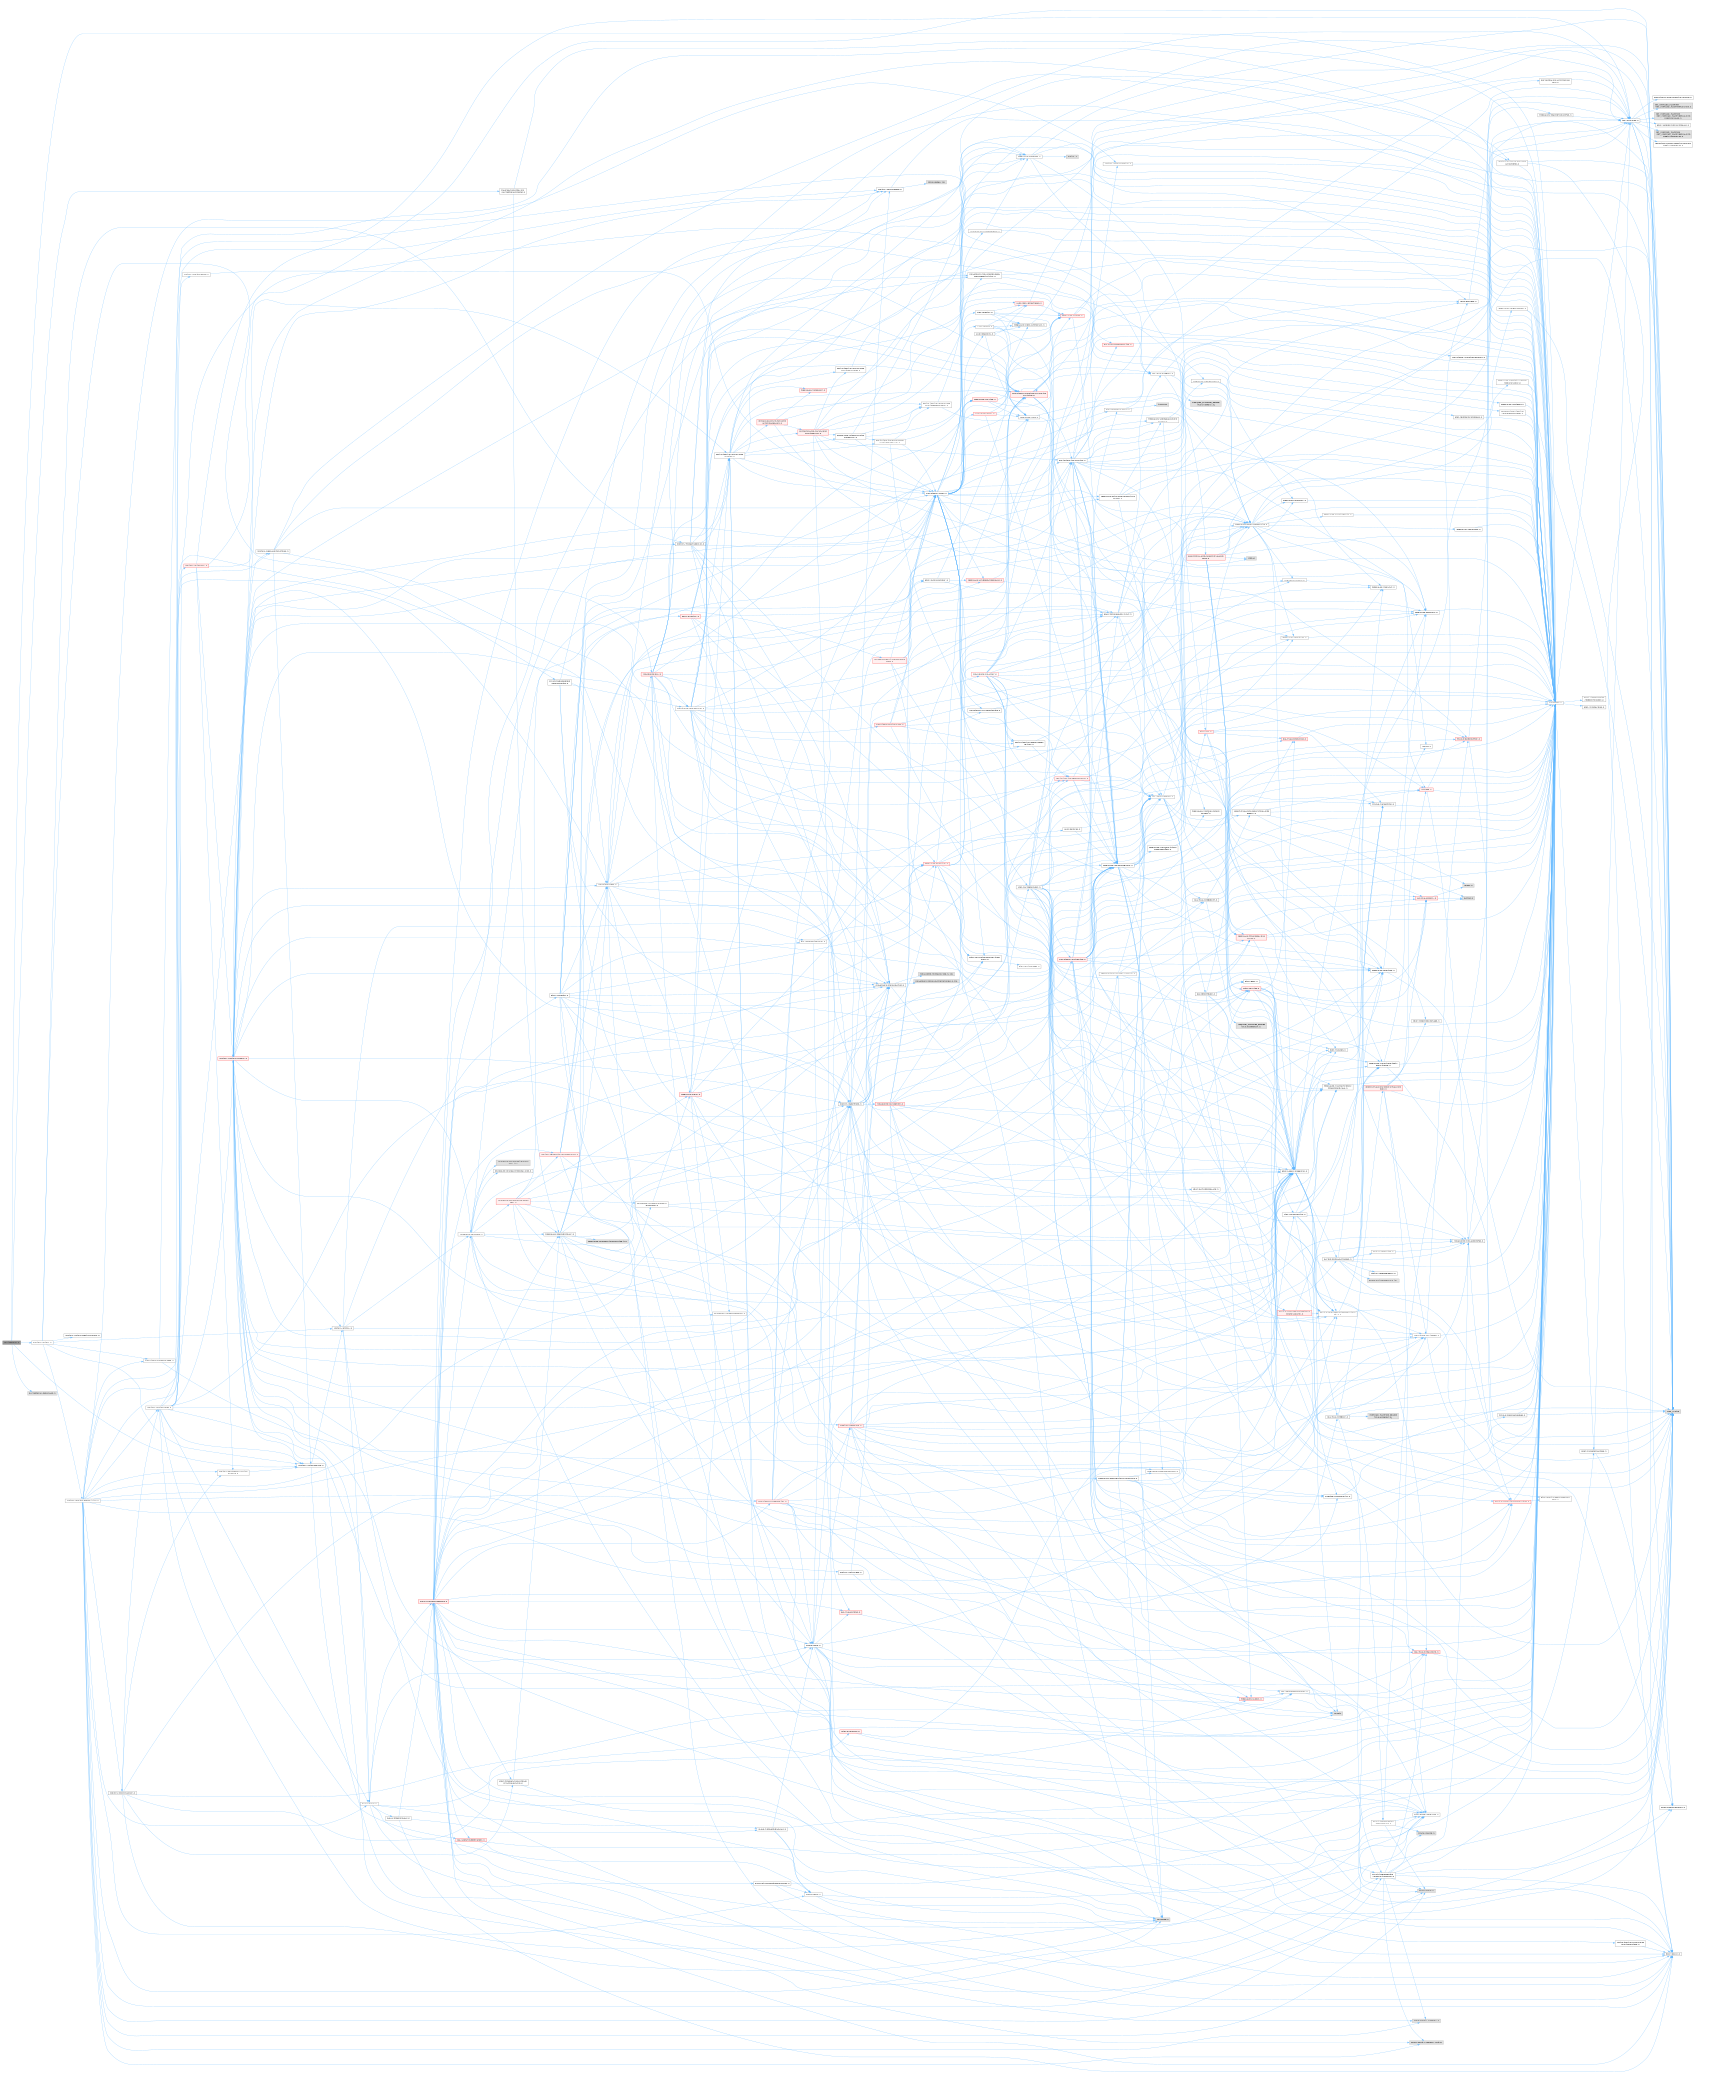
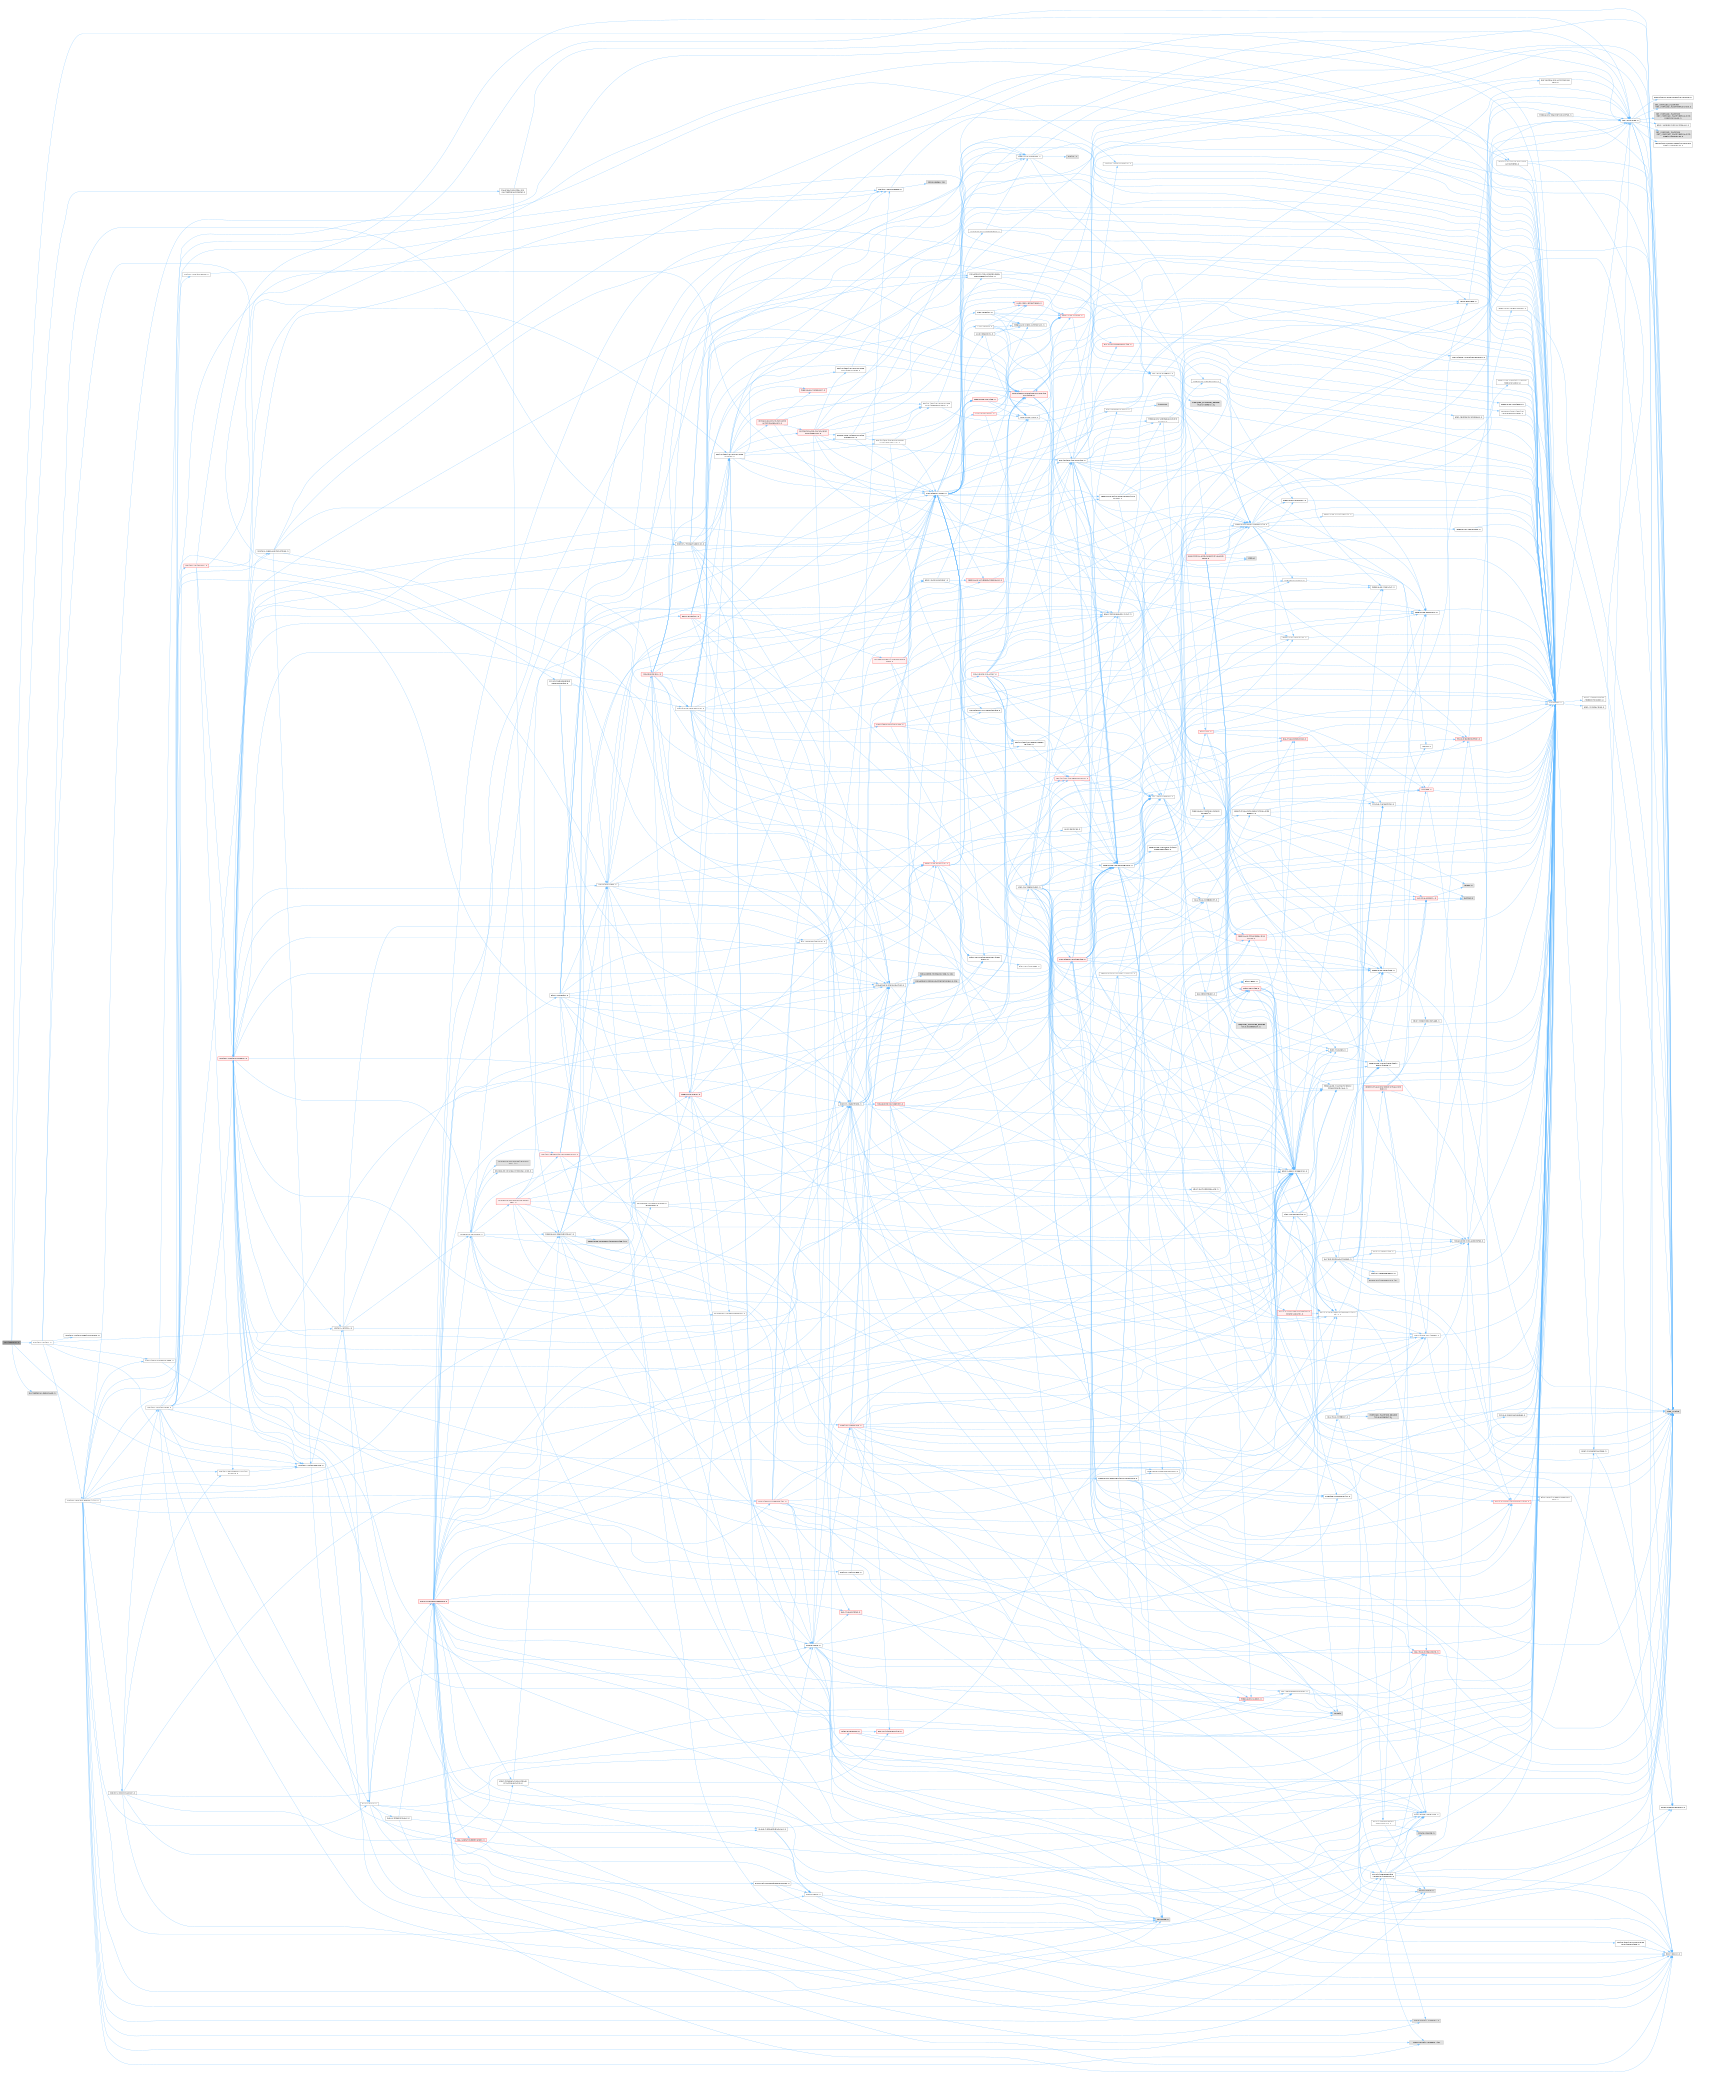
node "HAL/CriticalSection.h": added
node "Trace/Detail/Channel.traits": label "Trace/Detail/Channel.traits" -> "Trace/Detail/Channel.inl"
